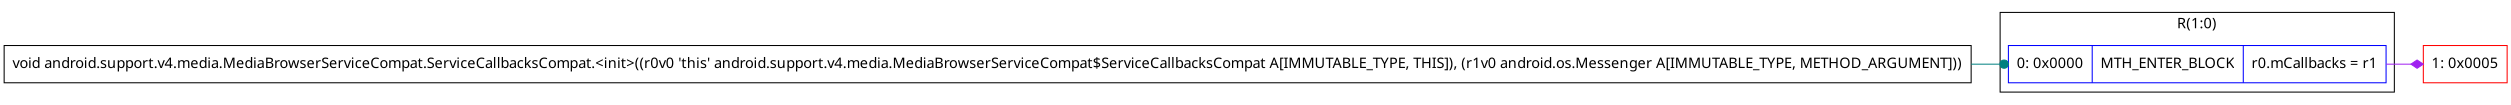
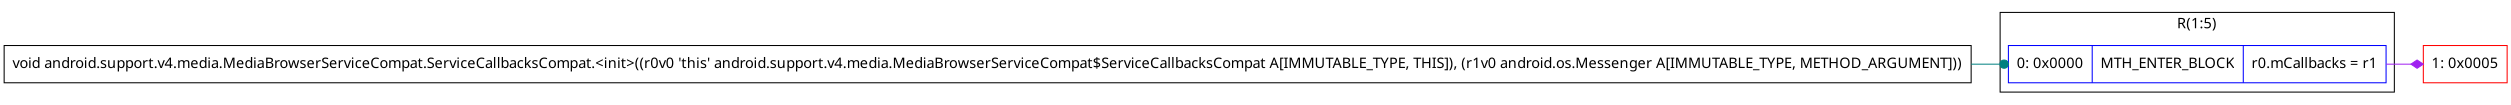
cluster "R(1:0)": label "R(1:0)" -> "R(1:5)"
